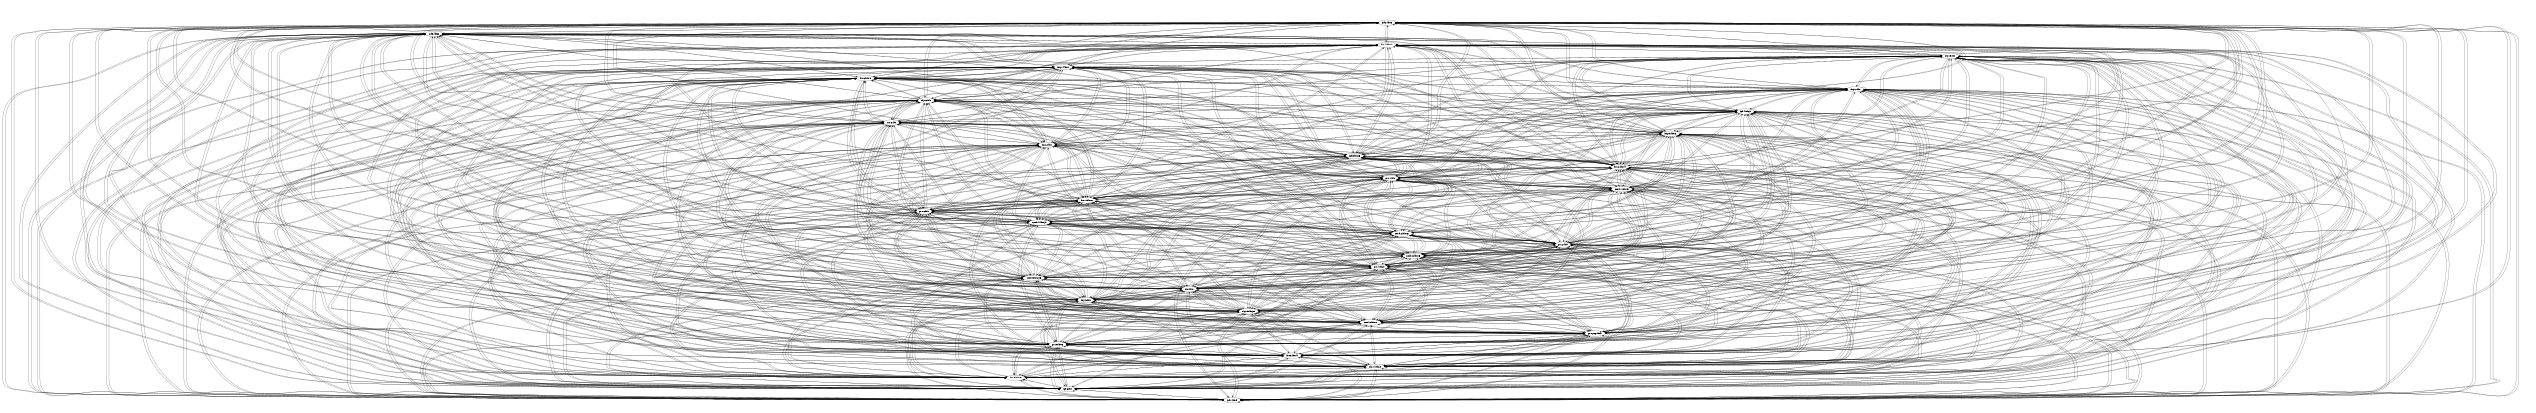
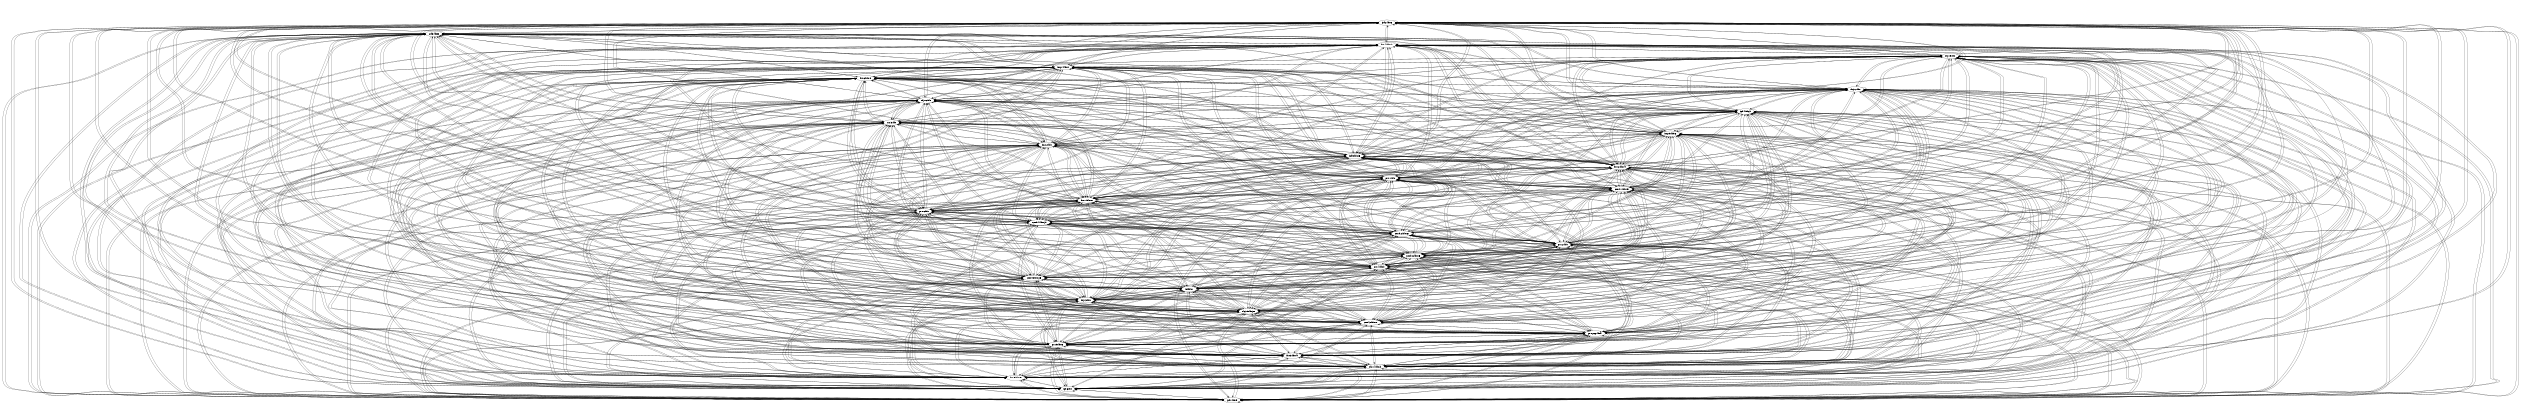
edge "sbjv.3-klo" -> "imp.4-kloô": removed
node "klor-klor": label "klor-klor" -> "inf-klor"
